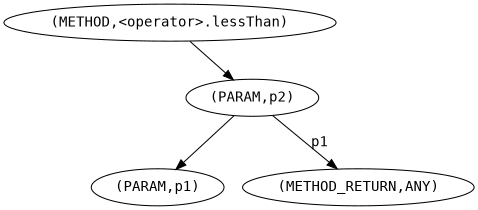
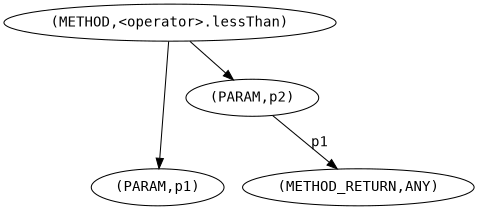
edge "(PARAM,p2)" -> "(PARAM,p1)": now "(METHOD,<operator>.lessThan)" -> "(PARAM,p1)"
